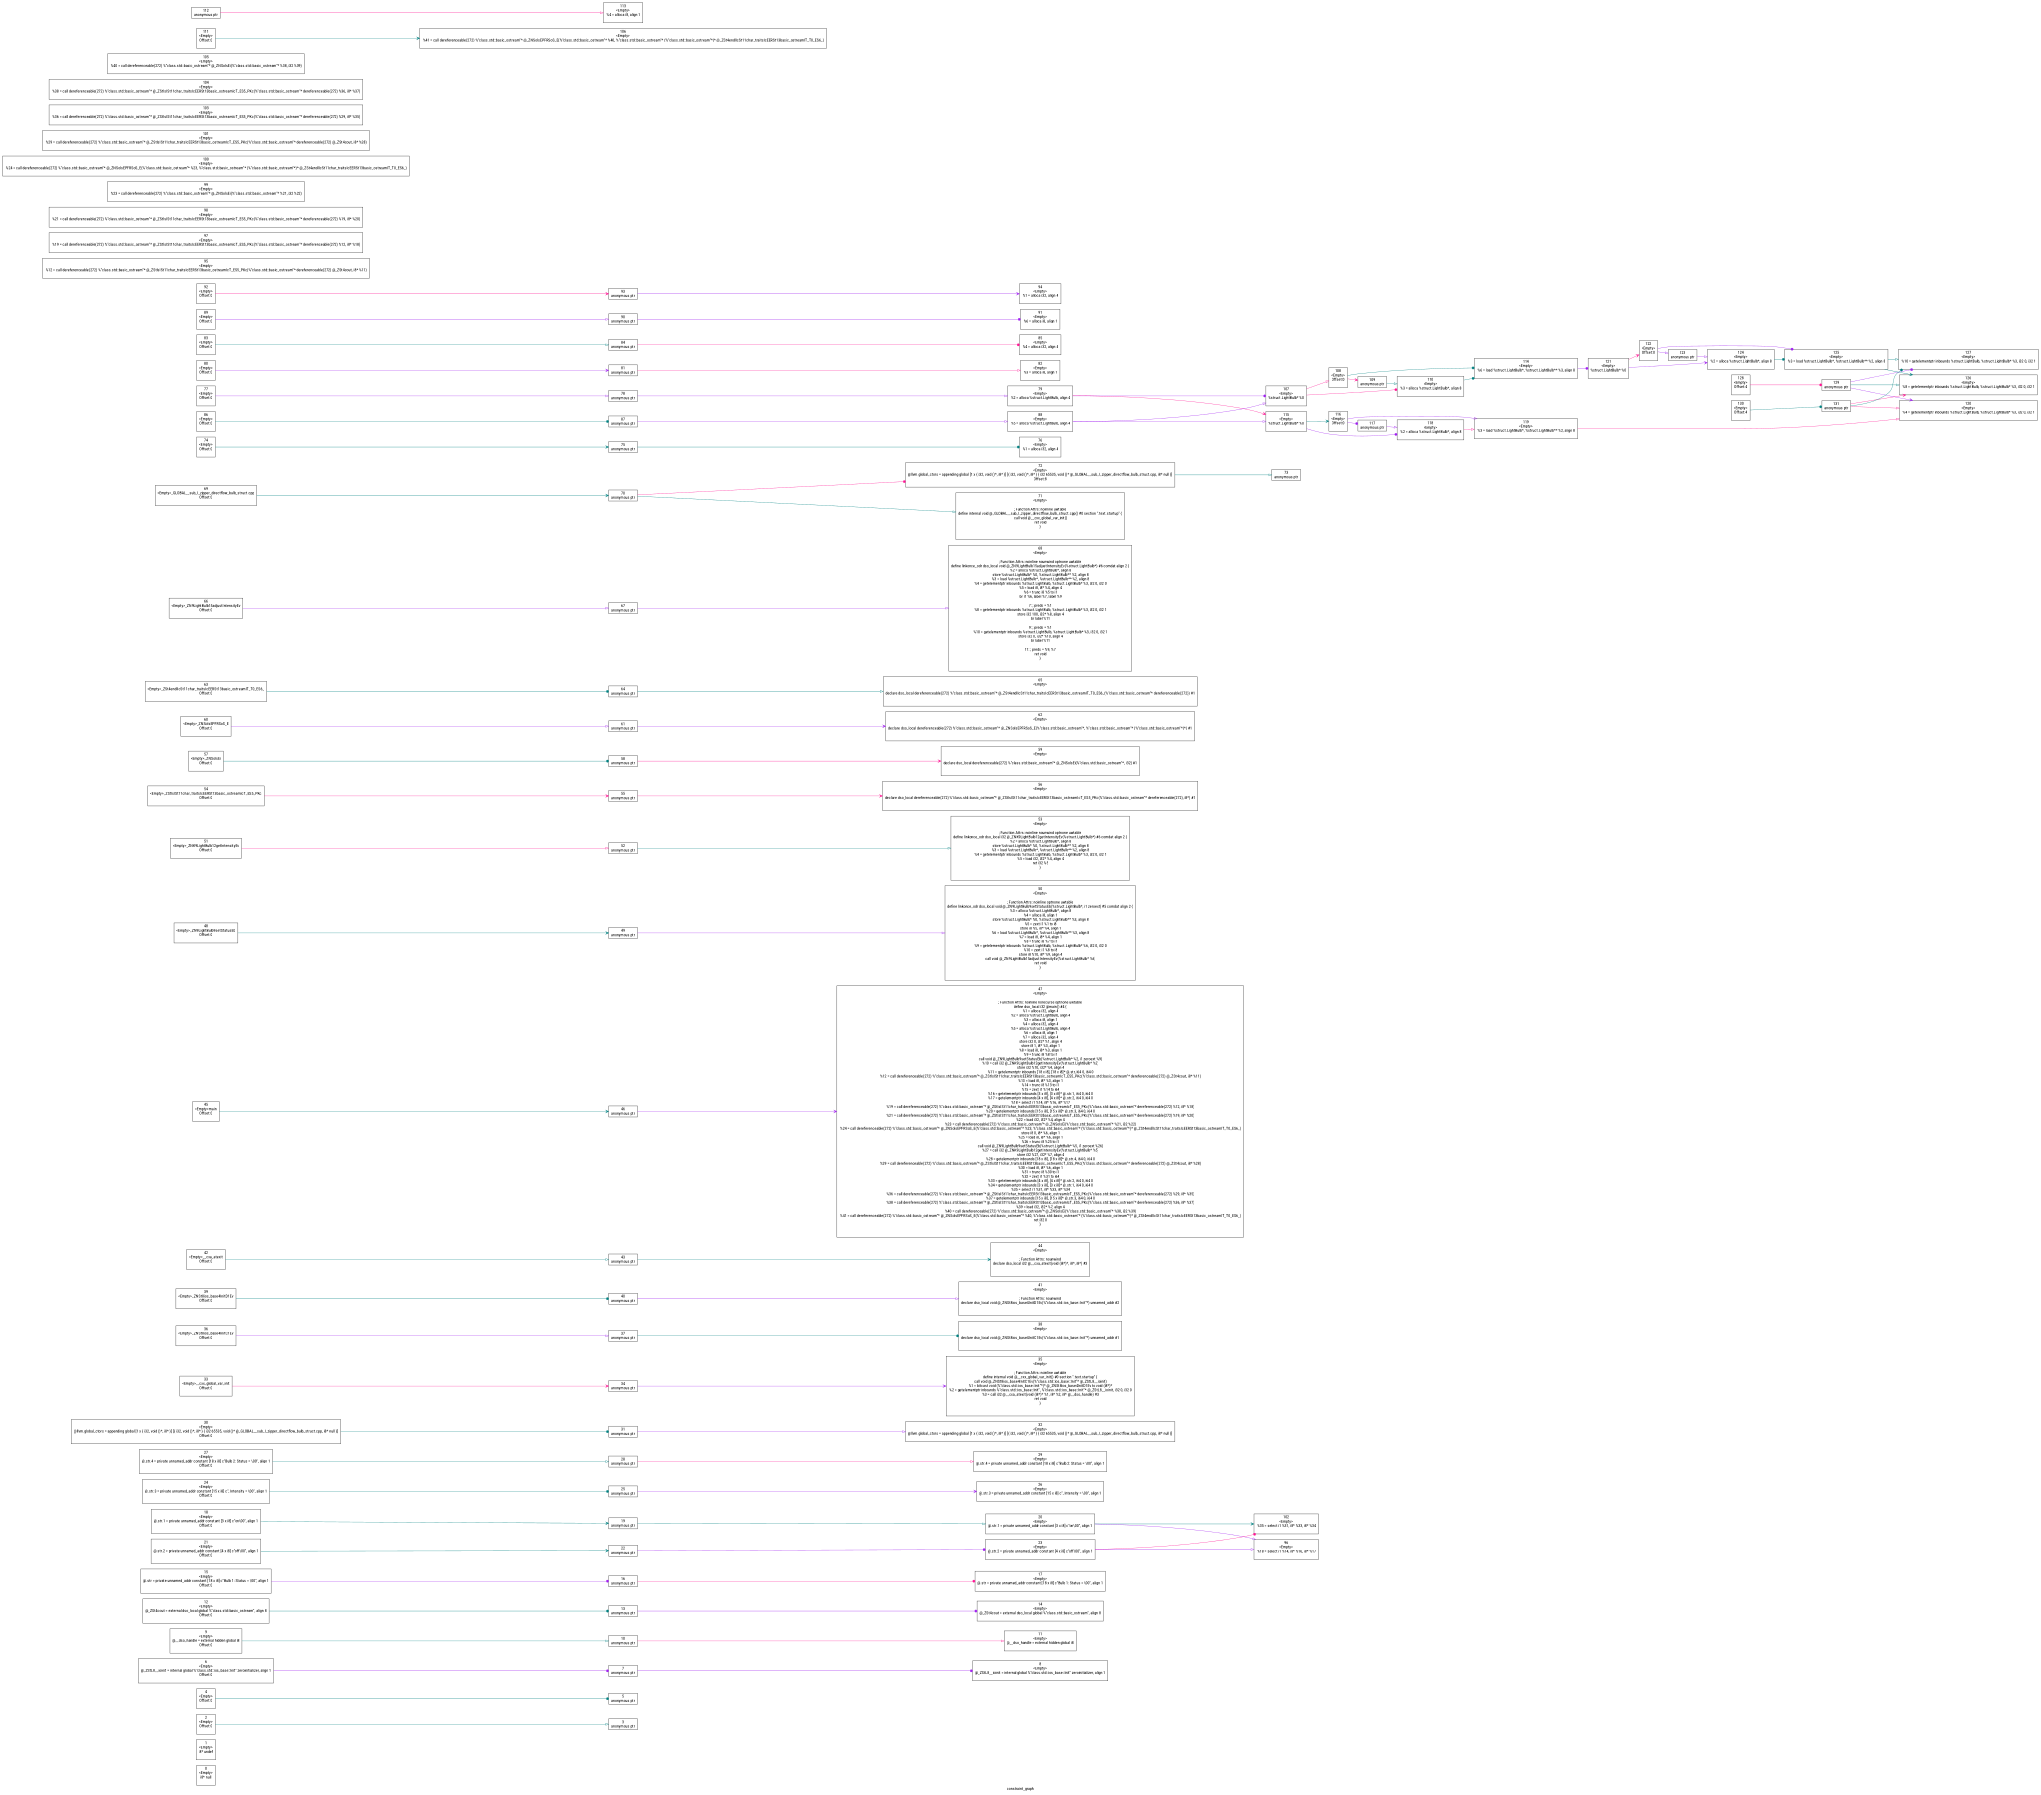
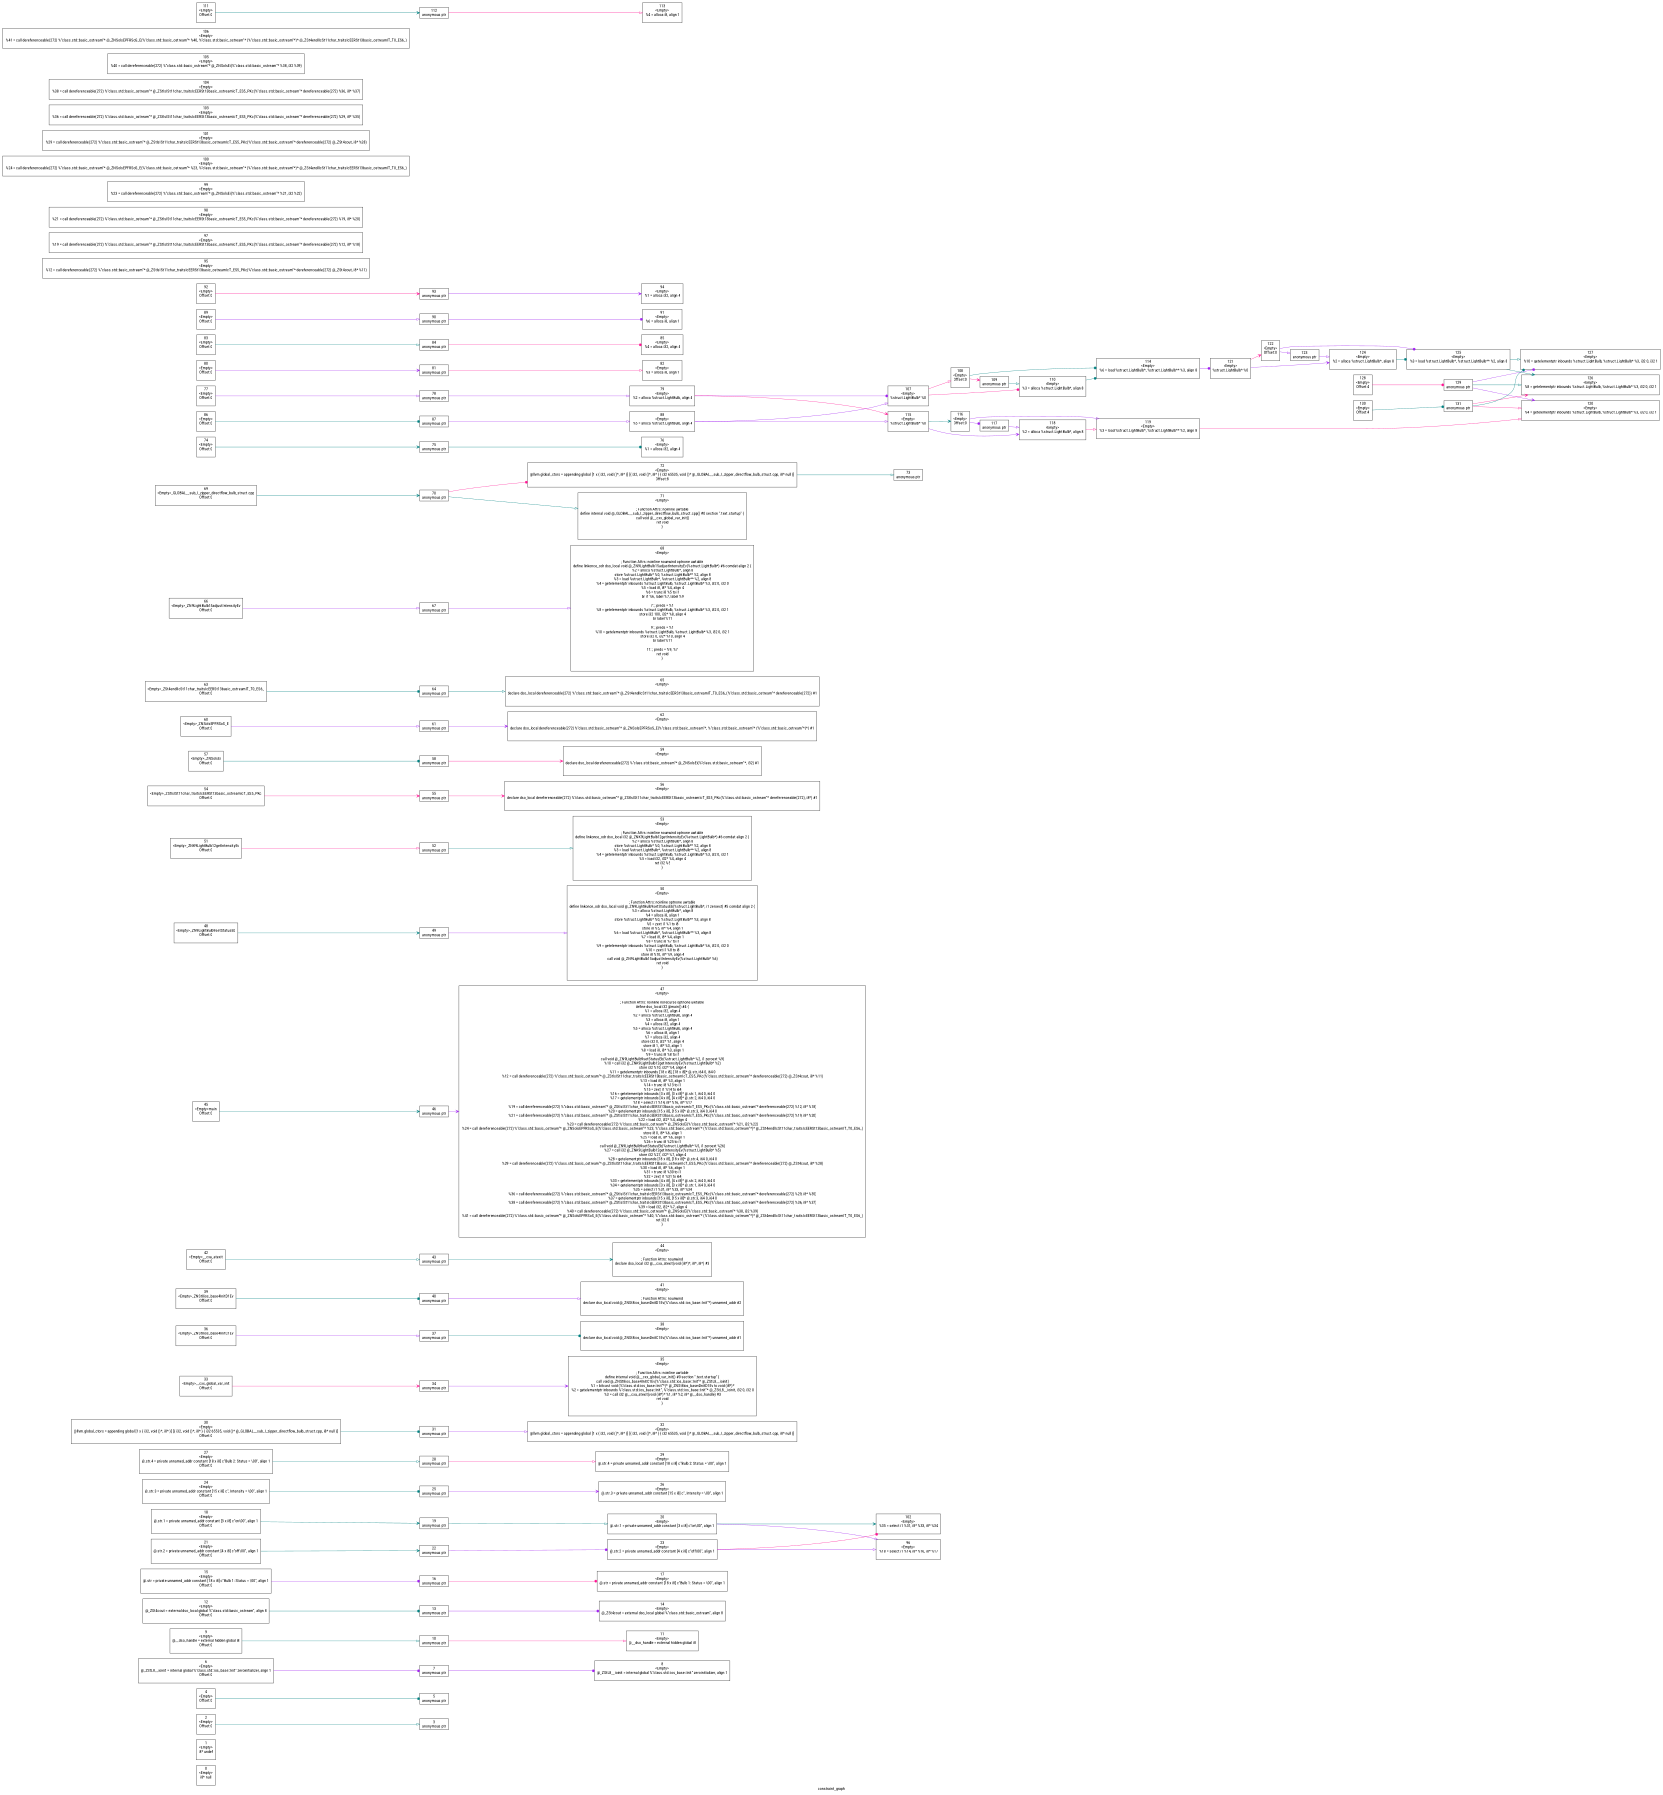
edge "111" -> "106": now "111" -> "112"
edge "115" -> "118": arrowhead dot -> vee
